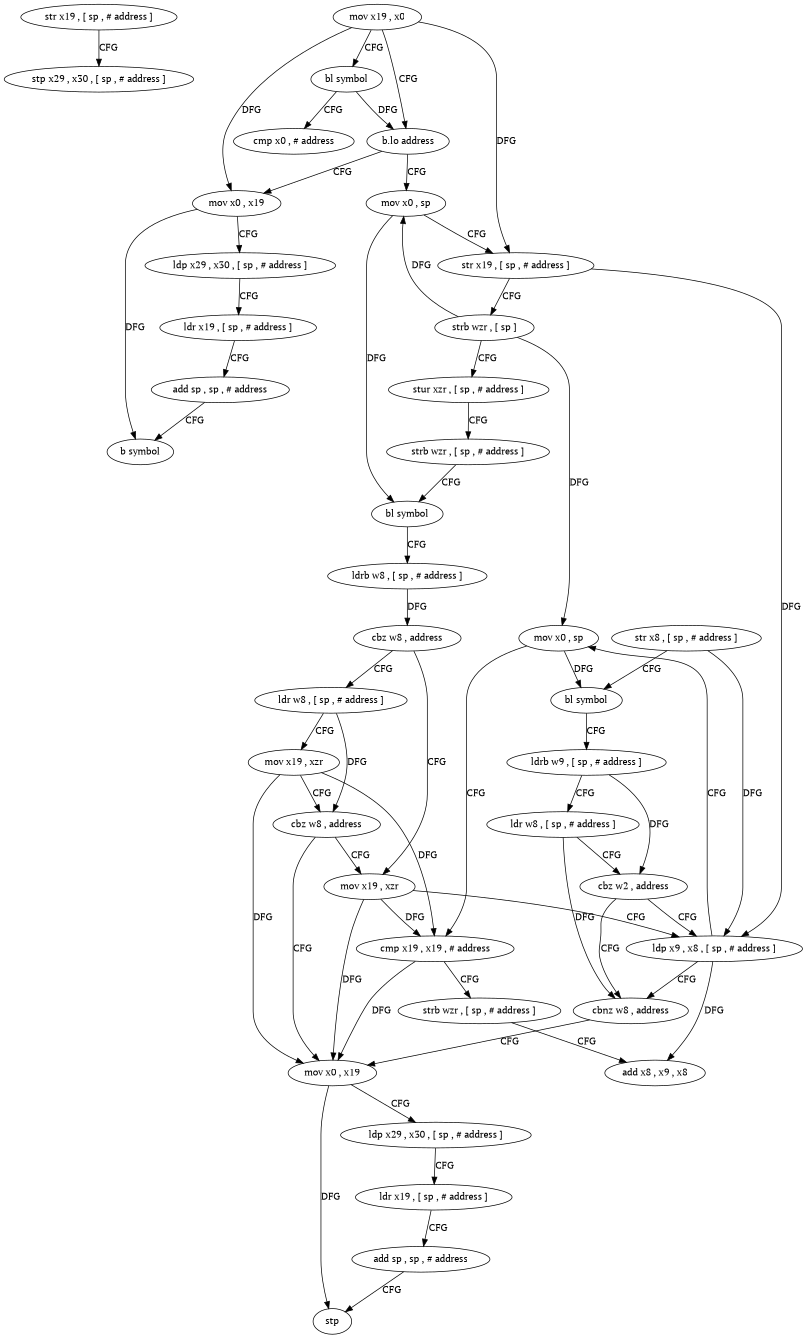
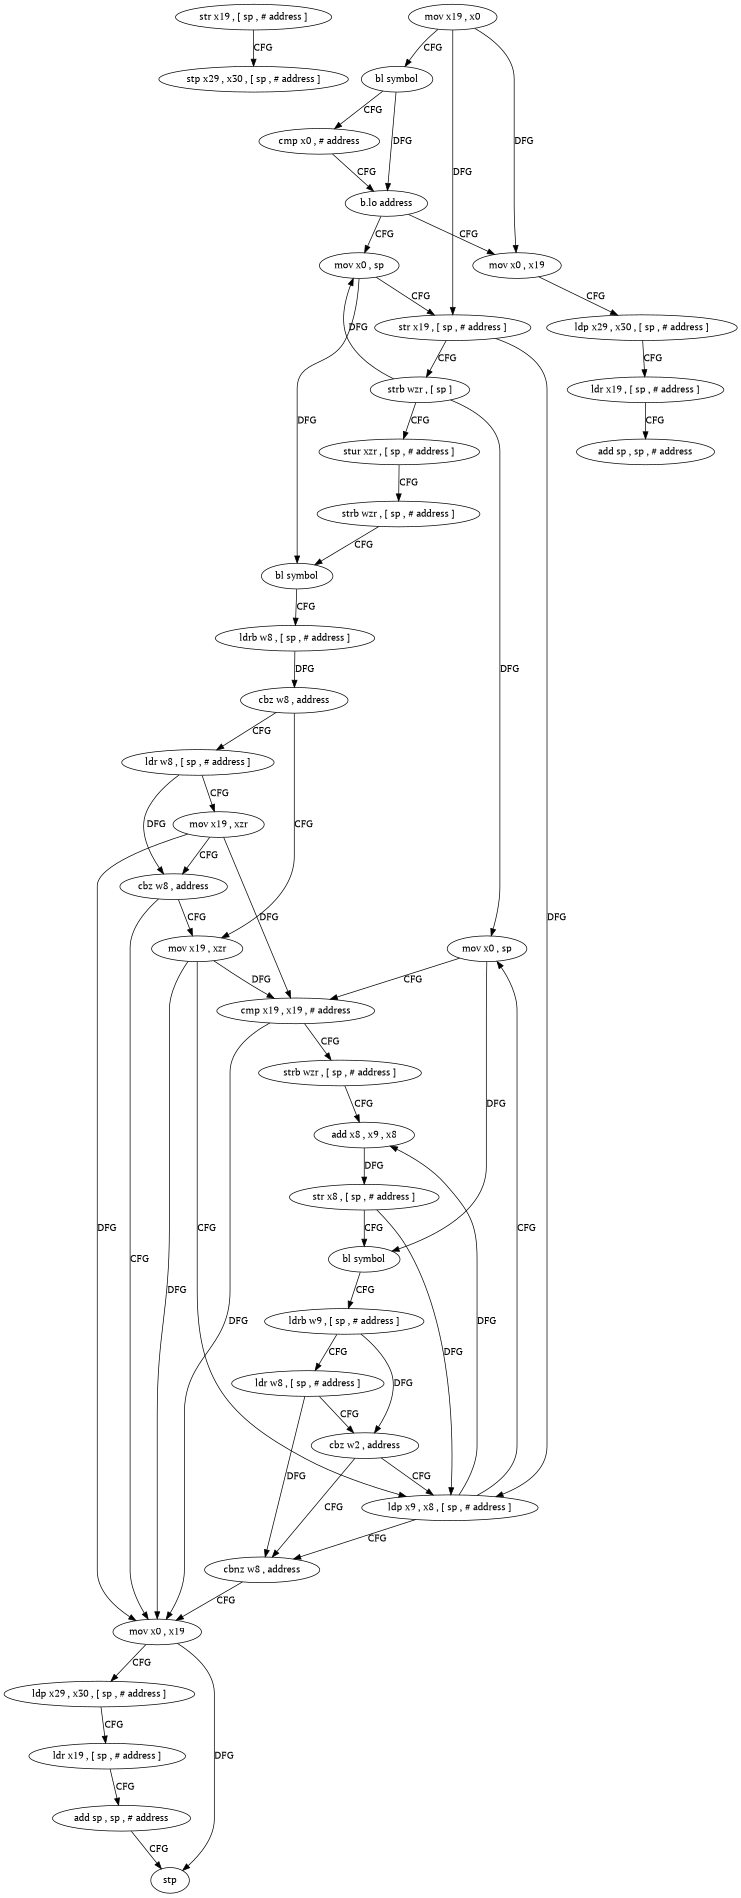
edge "mov x19 , x0" -> "b.lo address": now "cmp x0 , # address" -> "b.lo address"
node "b symbol": removed
edge "add x8 , x9 , x8" -> "str x8 , [ sp , # address ]": added, label "DFG"
